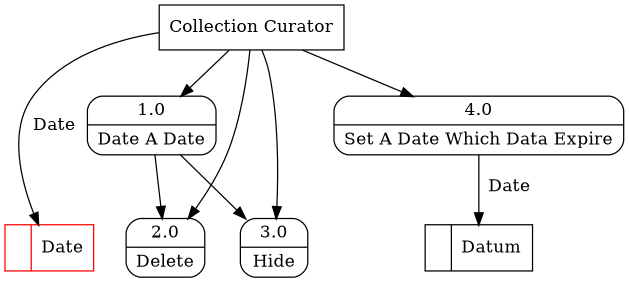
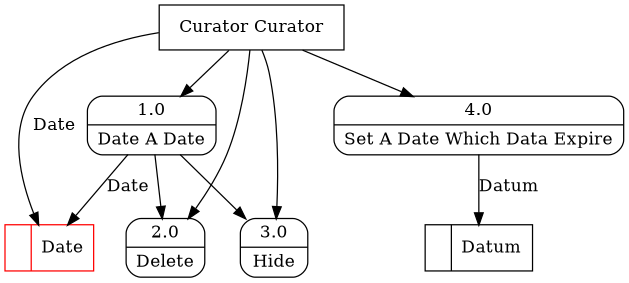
node "Collection Curator": label "Collection Curator" -> "Curator Curator"
edge "1.0" -> "Date": added, label "Date"
edge "4.0" -> "Datum": label "Date" -> "Datum"
